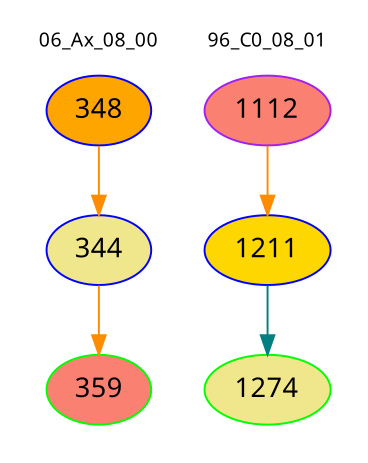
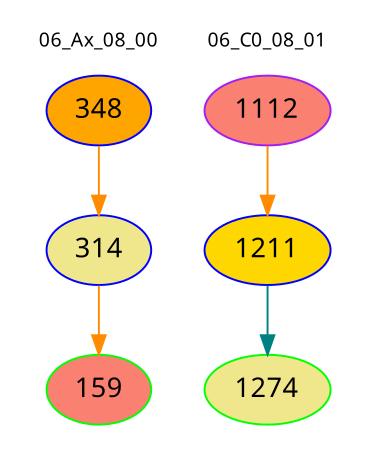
cluster "96_C0_08_01": label "96_C0_08_01" -> "06_C0_08_01"
node "344": label "344" -> "314"
node "359": label "359" -> "159"
